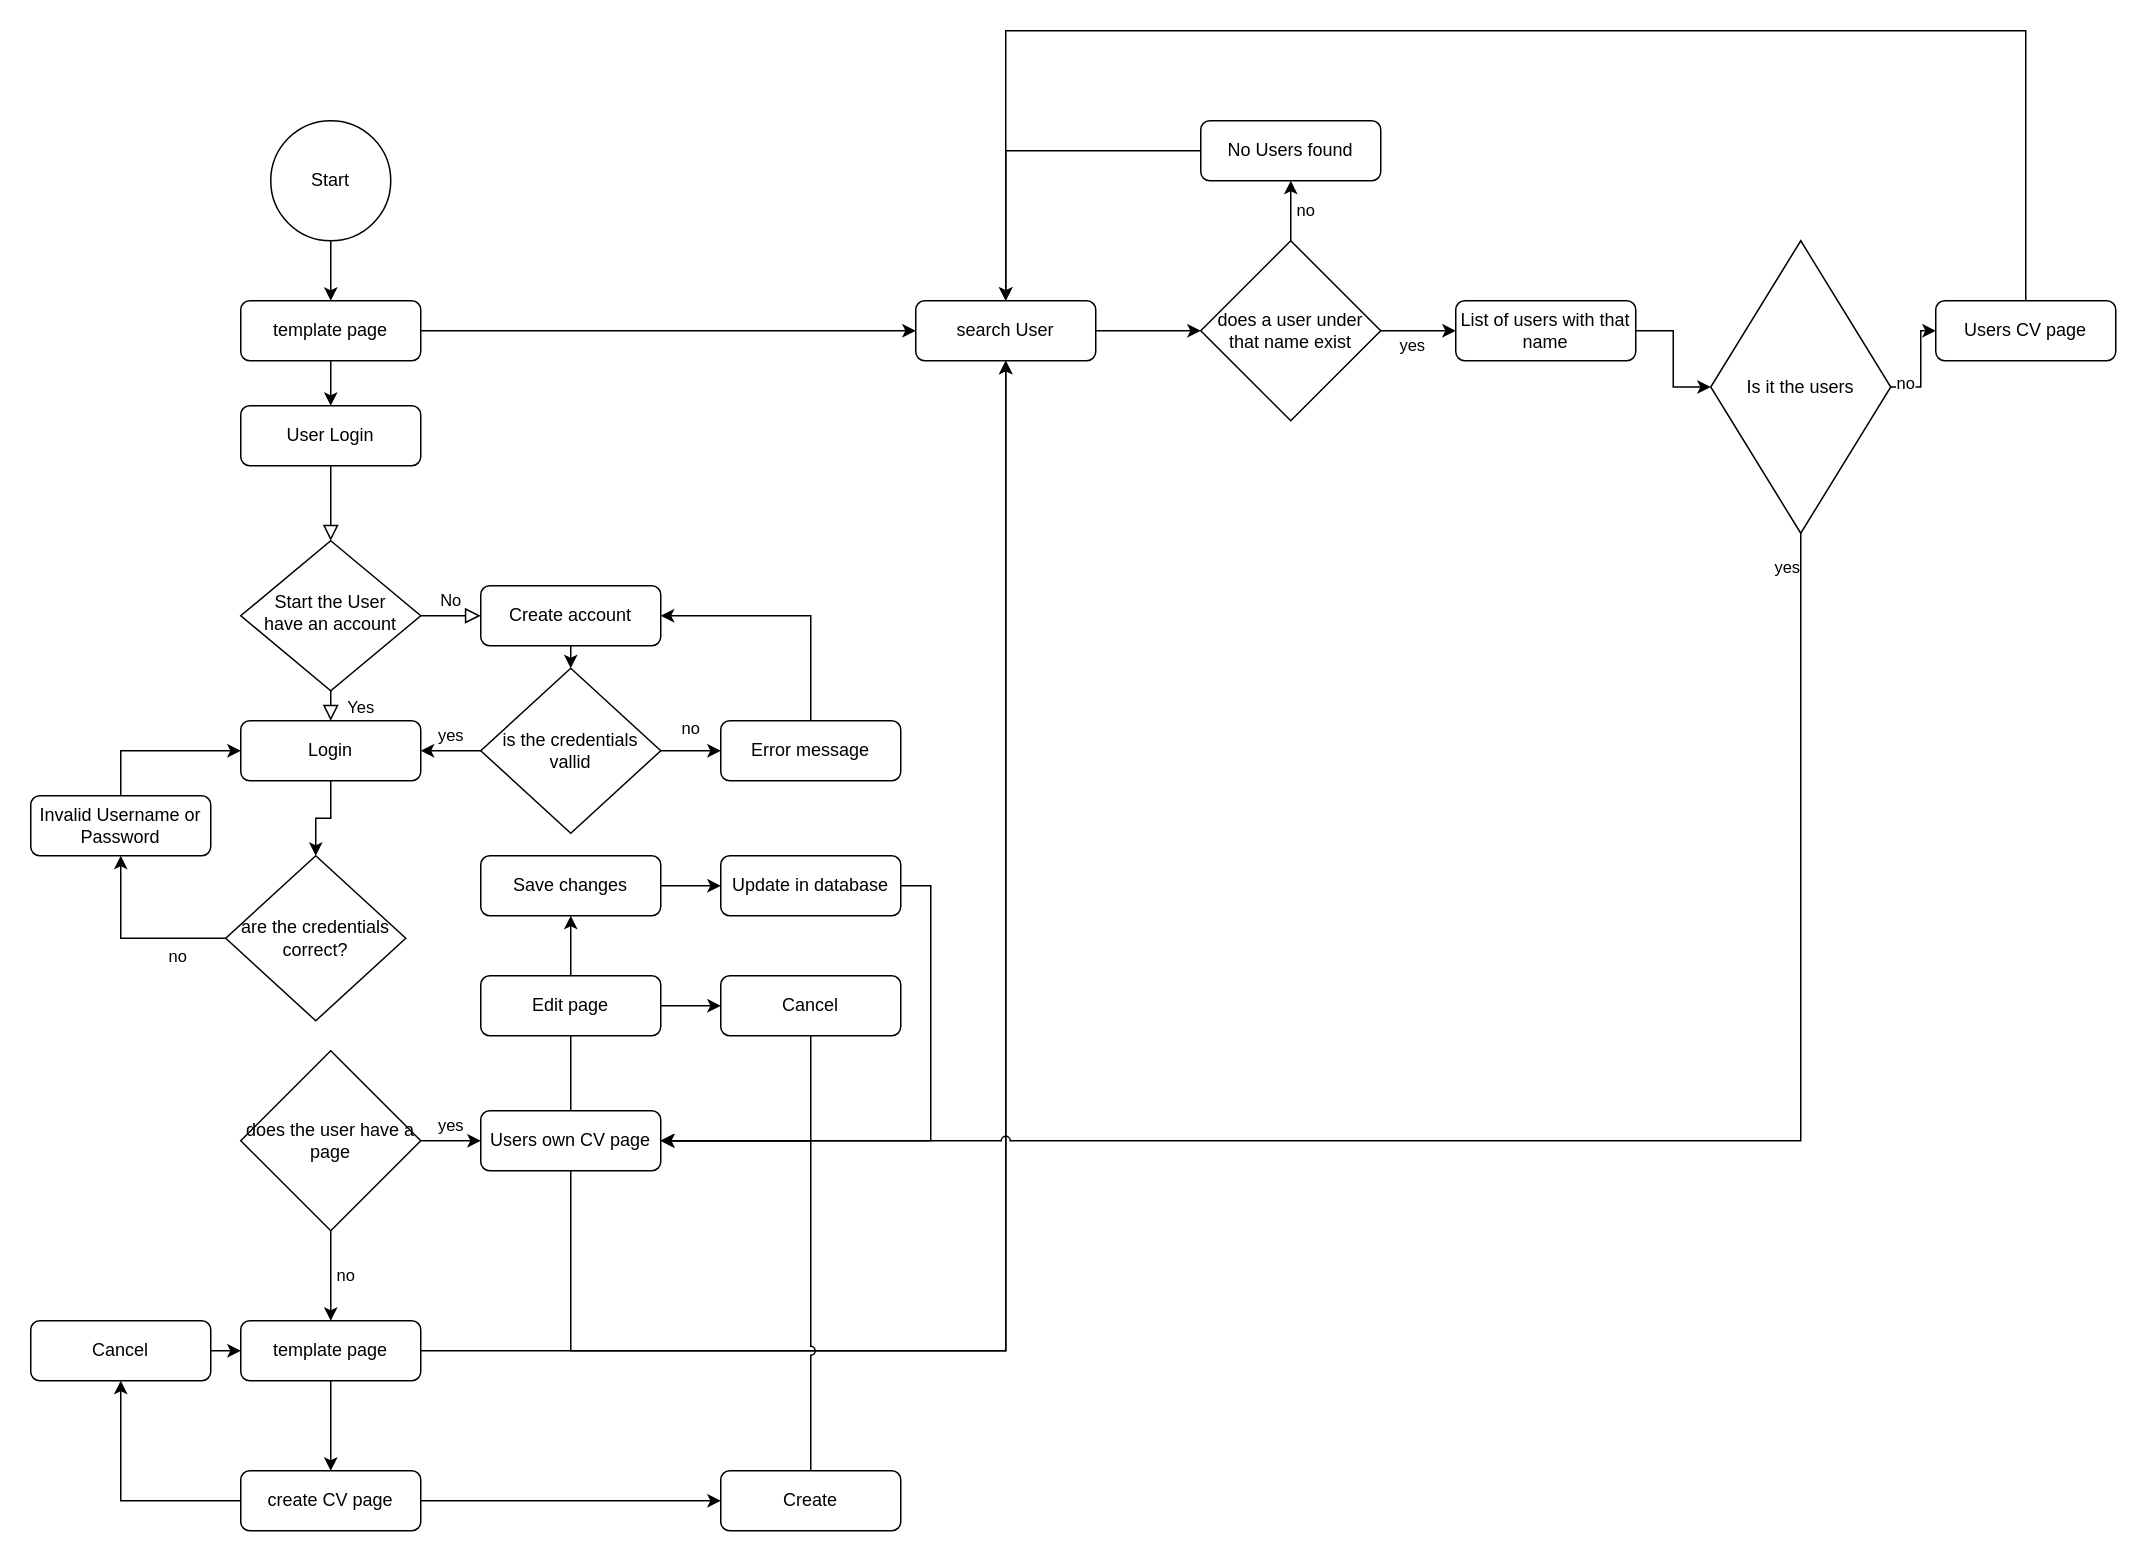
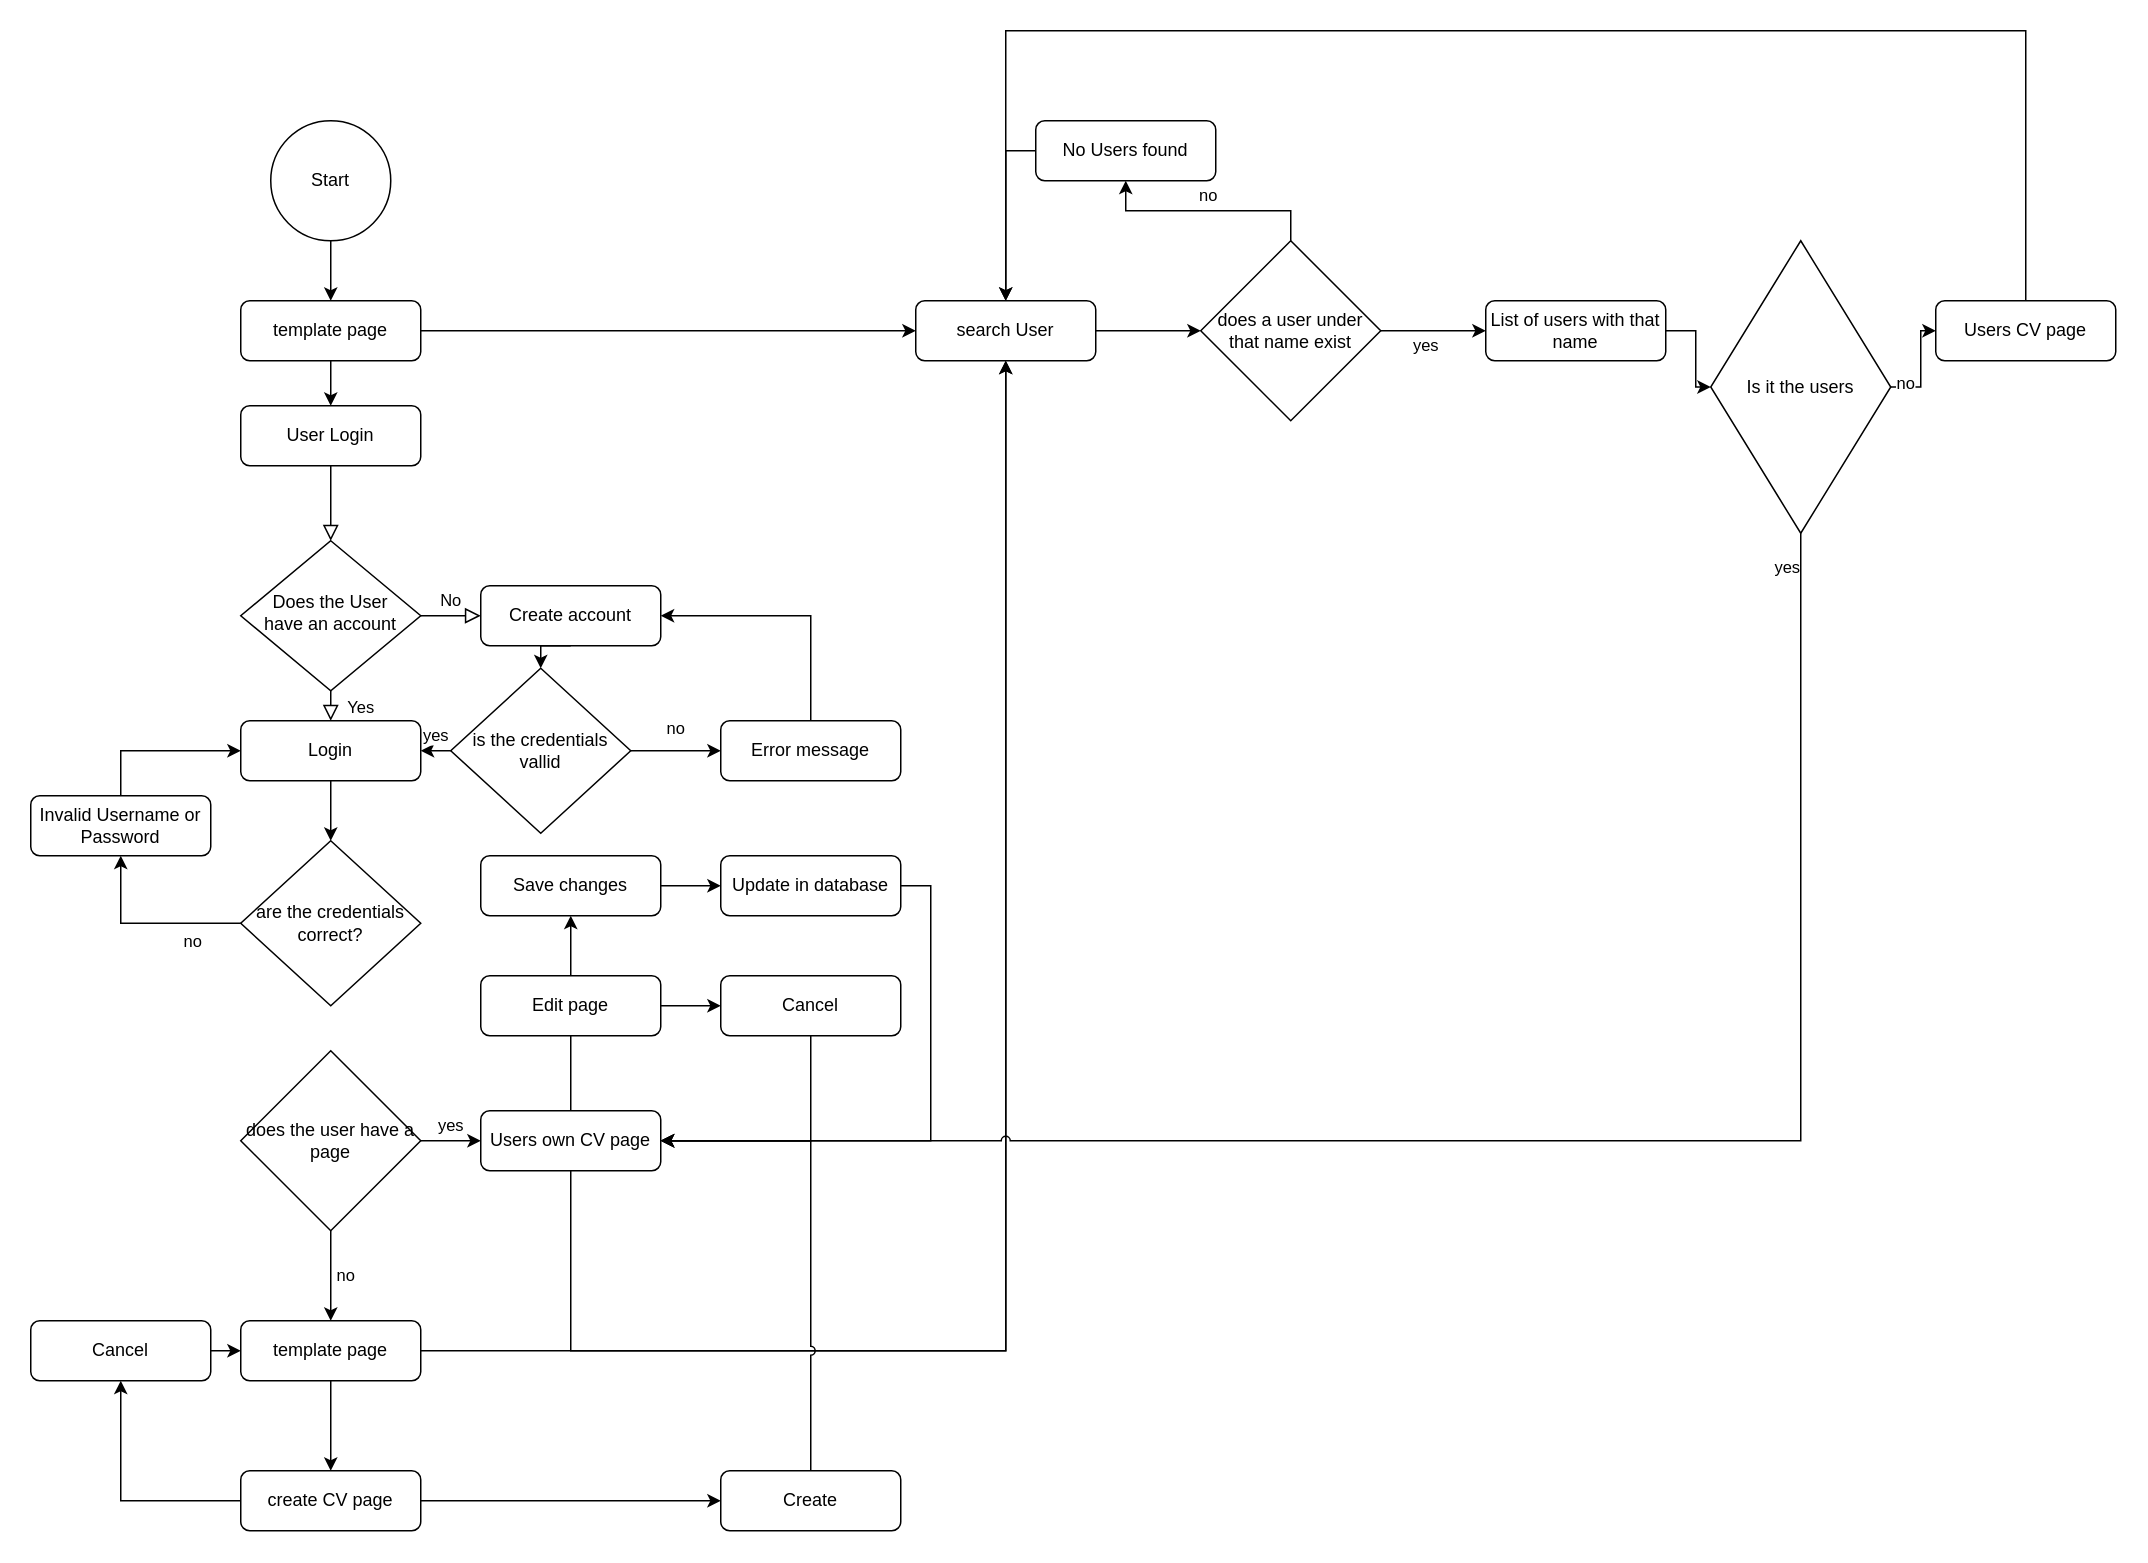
node "No Users found": moved (1291, 151) -> (1126, 151)
node "List of users with that name": moved (1546, 331) -> (1576, 331)
node "Start the User have an account": label "Start the User have an account" -> "Does the User have an account"
node "is the credentials vallid": moved (571, 751) -> (541, 751)
node "are the credentials correct?": moved (316, 938) -> (331, 923)
